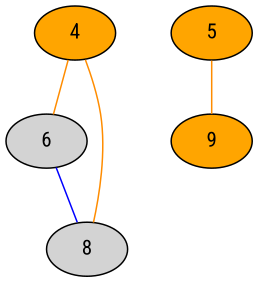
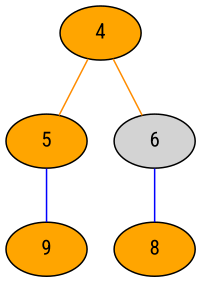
edge "5" -- "9": color darkorange -> blue
edge "4" -- "8": now "4" -- "5"
node "8": fillcolor lightgrey -> orange
